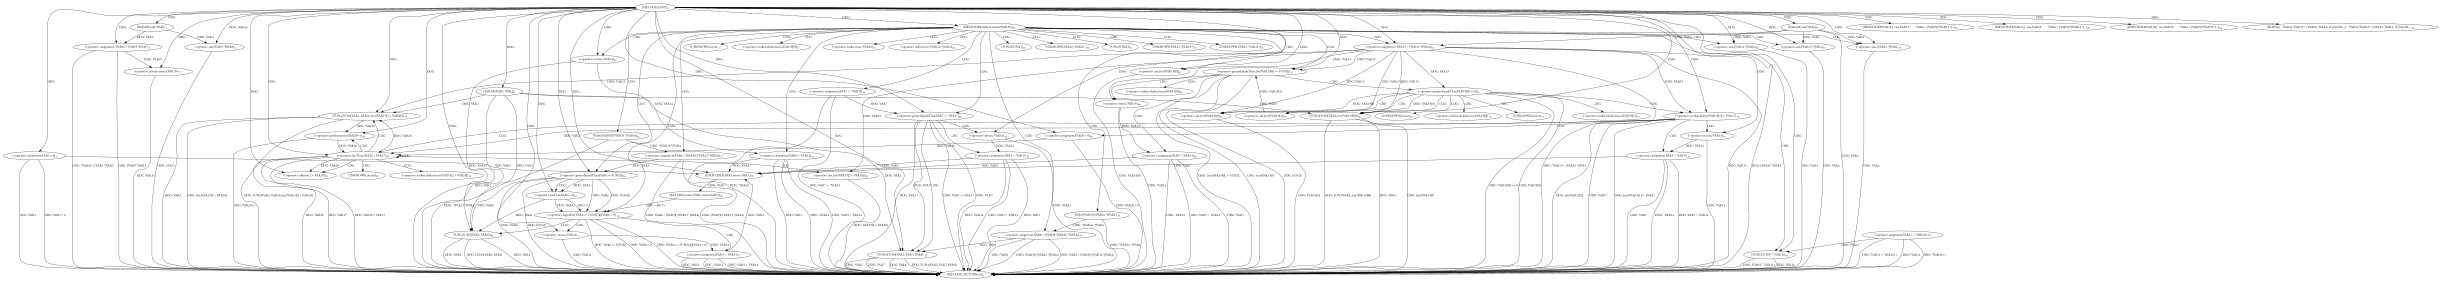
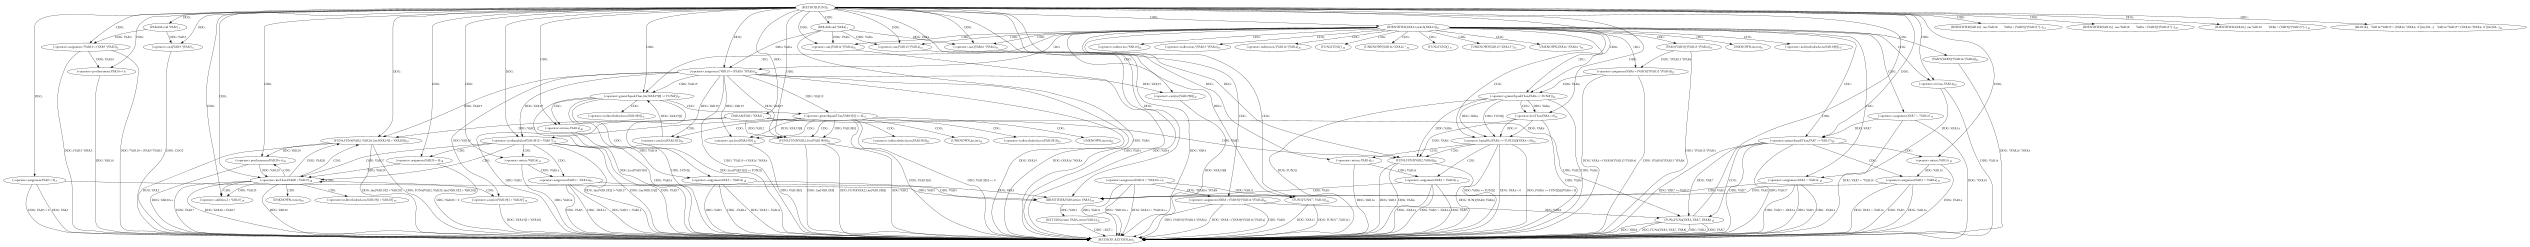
edge "(METHOD,FUN1)" -> "(<operator>.cast,(VAR9 *)VAR3)": label "DDG: -VAR14" -> "DDG: "
node "(<operator>.indirection,*(VAR13 *)VAR4)": added
edge "(METHOD,FUN1)" -> "(FUN4,FUN4(VAR2, VAR7, VAR8))": reversed
edge "(RETURN,return VAR5;,return VAR5;)" -> "(<operator>.logicalOr,(VAR6 >= FUN2())||(VAR6 < 0))": now "(RETURN,return VAR5;,return VAR5;)" -> "(METHOD_RETURN,int)"
edge "(VAR9,(VAR9)(*(VAR16 *)VAR4))" -> "(<operator>.assignment,VAR8 = (VAR9)(*(VAR16 *)VAR4))": now "(<operator>.assignment,VAR11 = *VAR10++)" -> "(<operator>.assignment,VAR8 = (VAR9)(*(VAR16 *)VAR4))"
edge "(<operator>.lessThan,VAR6 < 0)" -> "(METHOD_RETURN,int)": added, label "DDG: VAR6"
